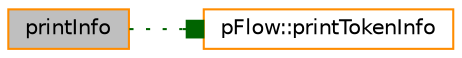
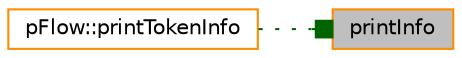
edge "printInfo" -> "pFlow::printTokenInfo": reversed
